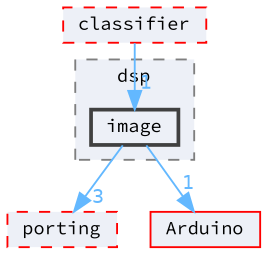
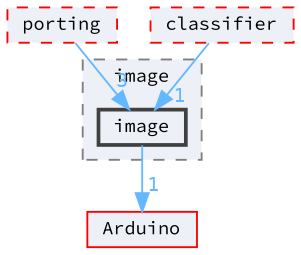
cluster "dsp": label "dsp" -> "image"
edge "image" -> "porting": reversed
